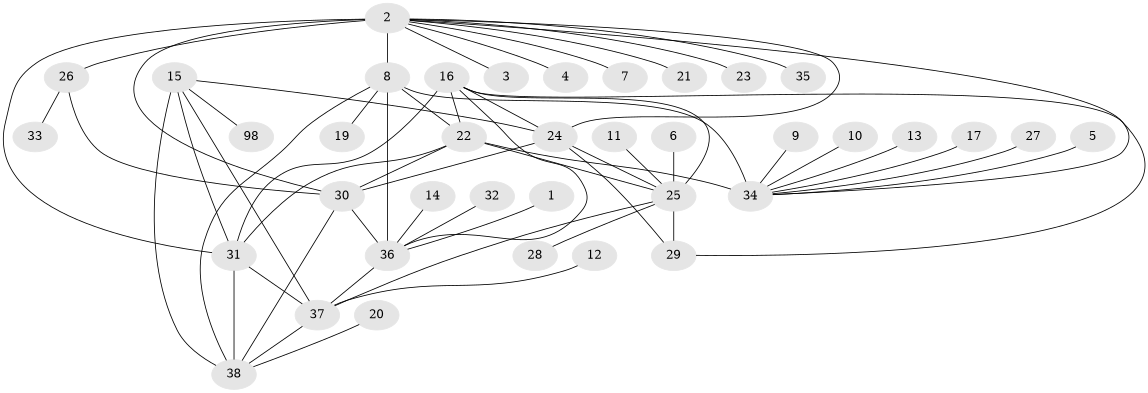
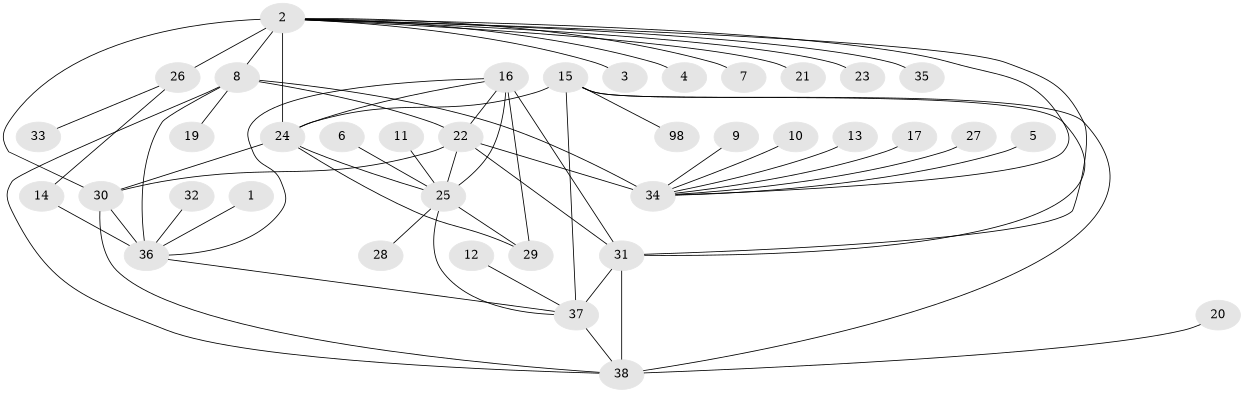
edge "26" -- "30": now "26" -- "14"
